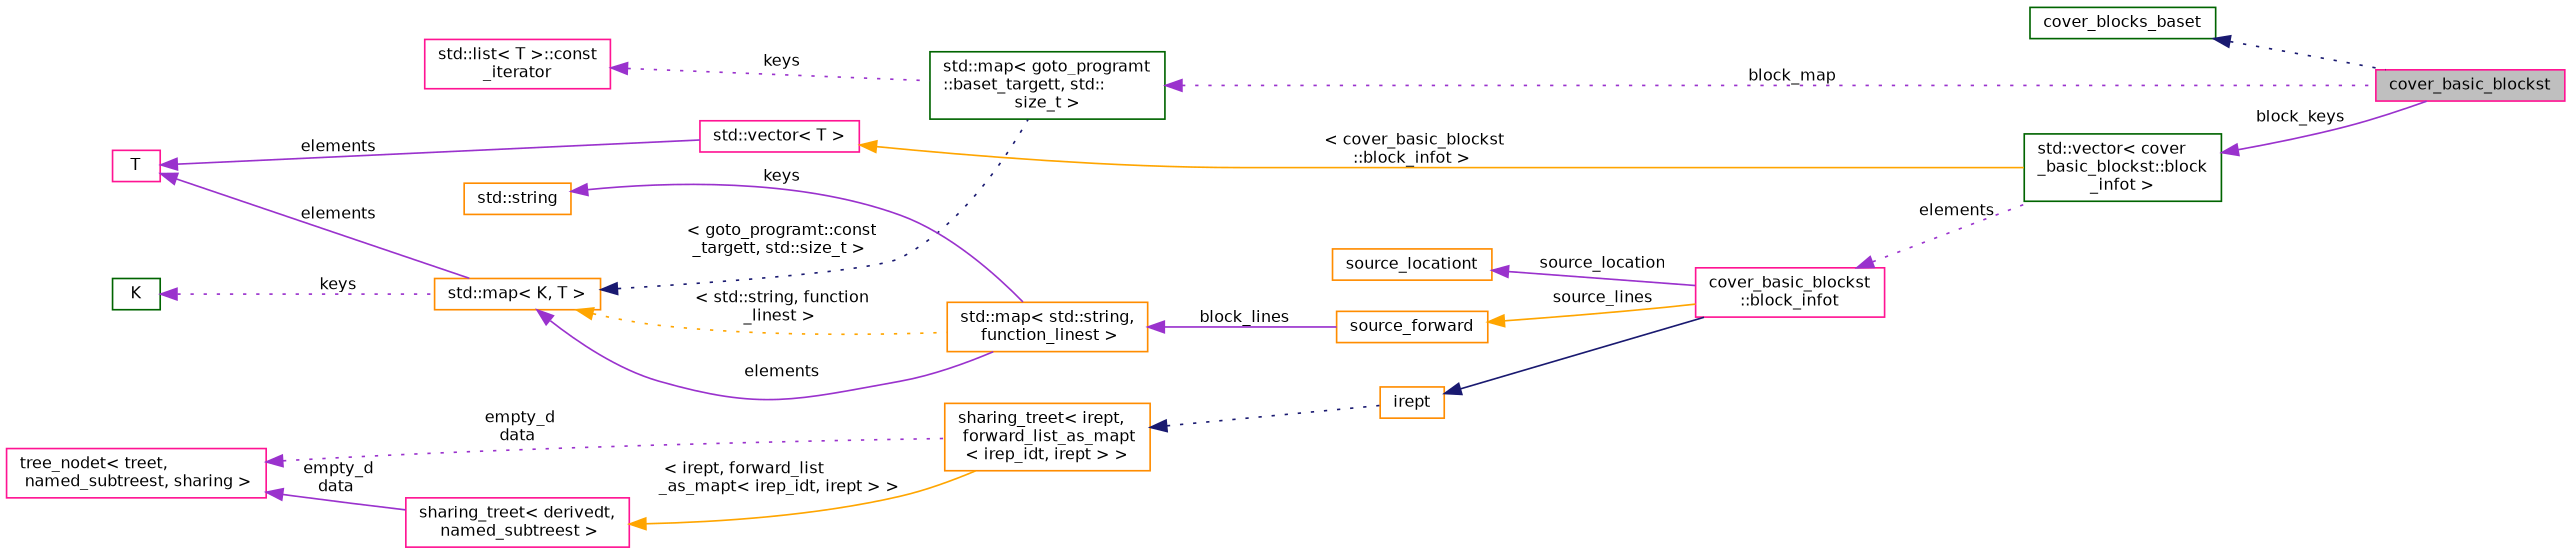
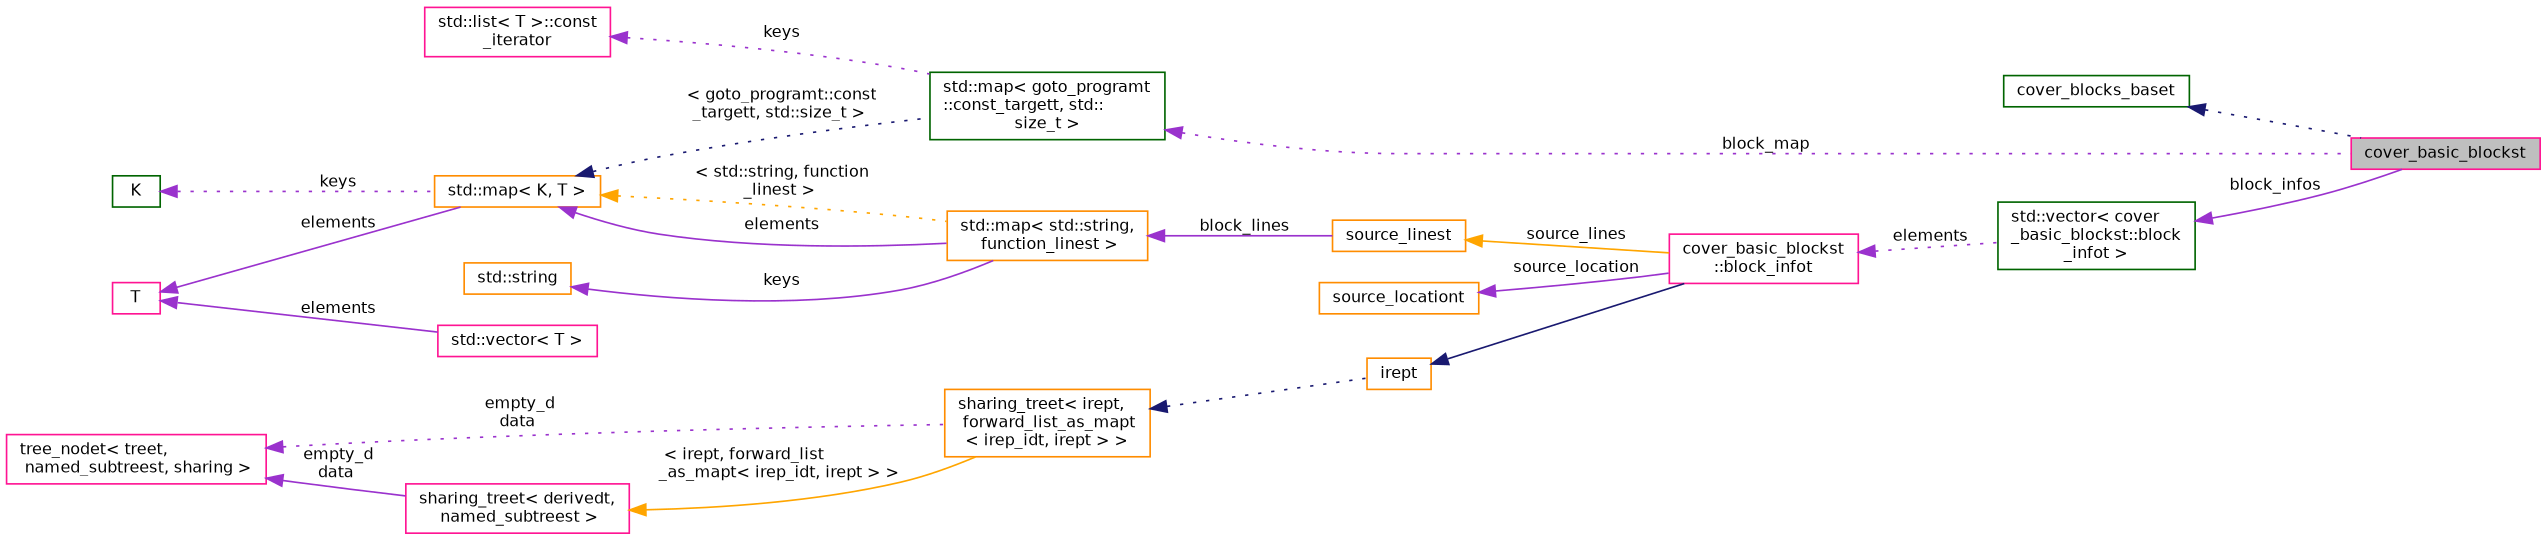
node "std::map< goto_programt ::baset_targett, std:: size_t >": label "std::map< goto_programt ::baset_targett, std:: size_t >" -> "std::map< goto_programt ::const_targett, std:: size_t >"
edge "cover_basic_blockst" -> "std::vector< cover _basic_blockst::block _infot >": label " block_keys" -> " block_infos"
edge "std::vector< cover _basic_blockst::block _infot >" -> "std::vector< T >": removed, label "< cover_basic_blockst ::block_infot >"
node "source_forward": label "source_forward" -> "source_linest"
